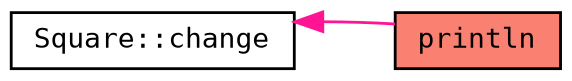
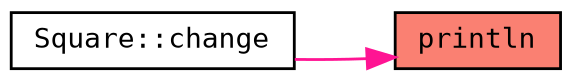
edge "println" -> "Square::change": reversed
